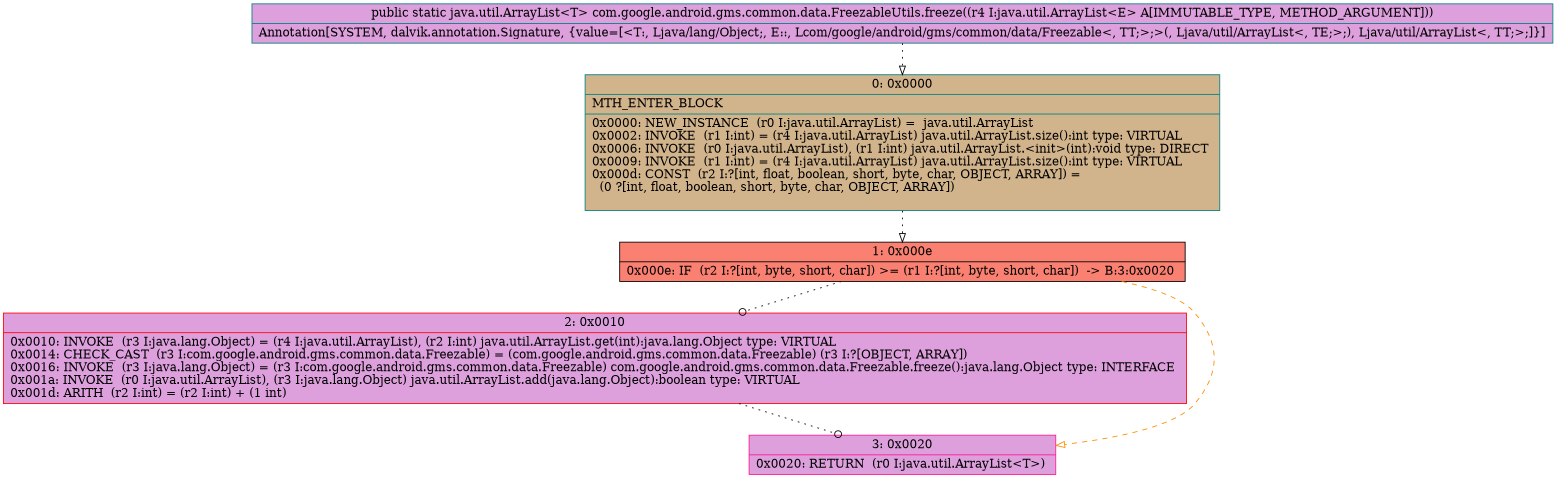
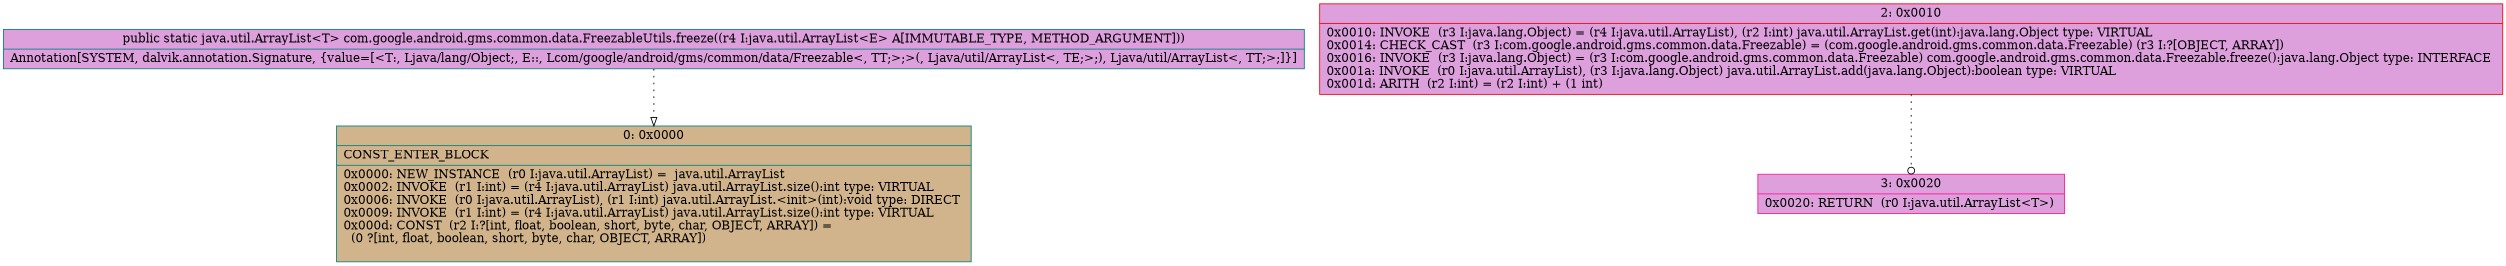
node "0: 0x0000": text "MTH_ENTER_BLOCK" -> "CONST_ENTER_BLOCK"
node "1: 0x000e": removed
